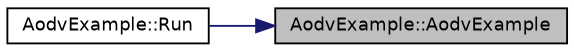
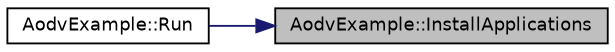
node "AodvExample::AodvExample": label "AodvExample::AodvExample" -> "AodvExample::InstallApplications"
